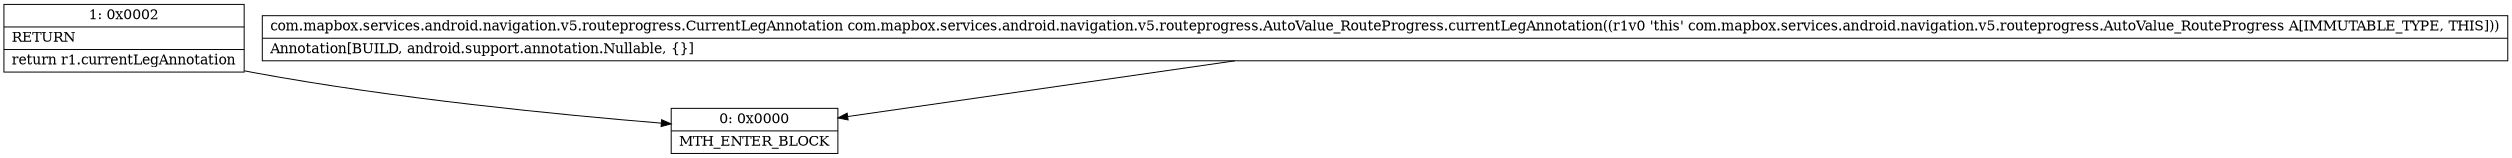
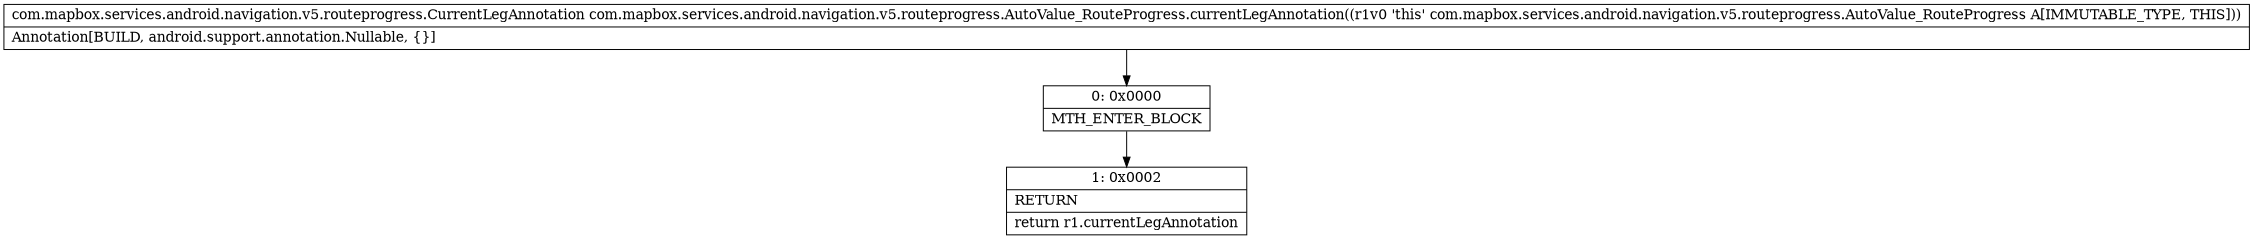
edge "1: 0x0002" -> "0: 0x0000": reversed
